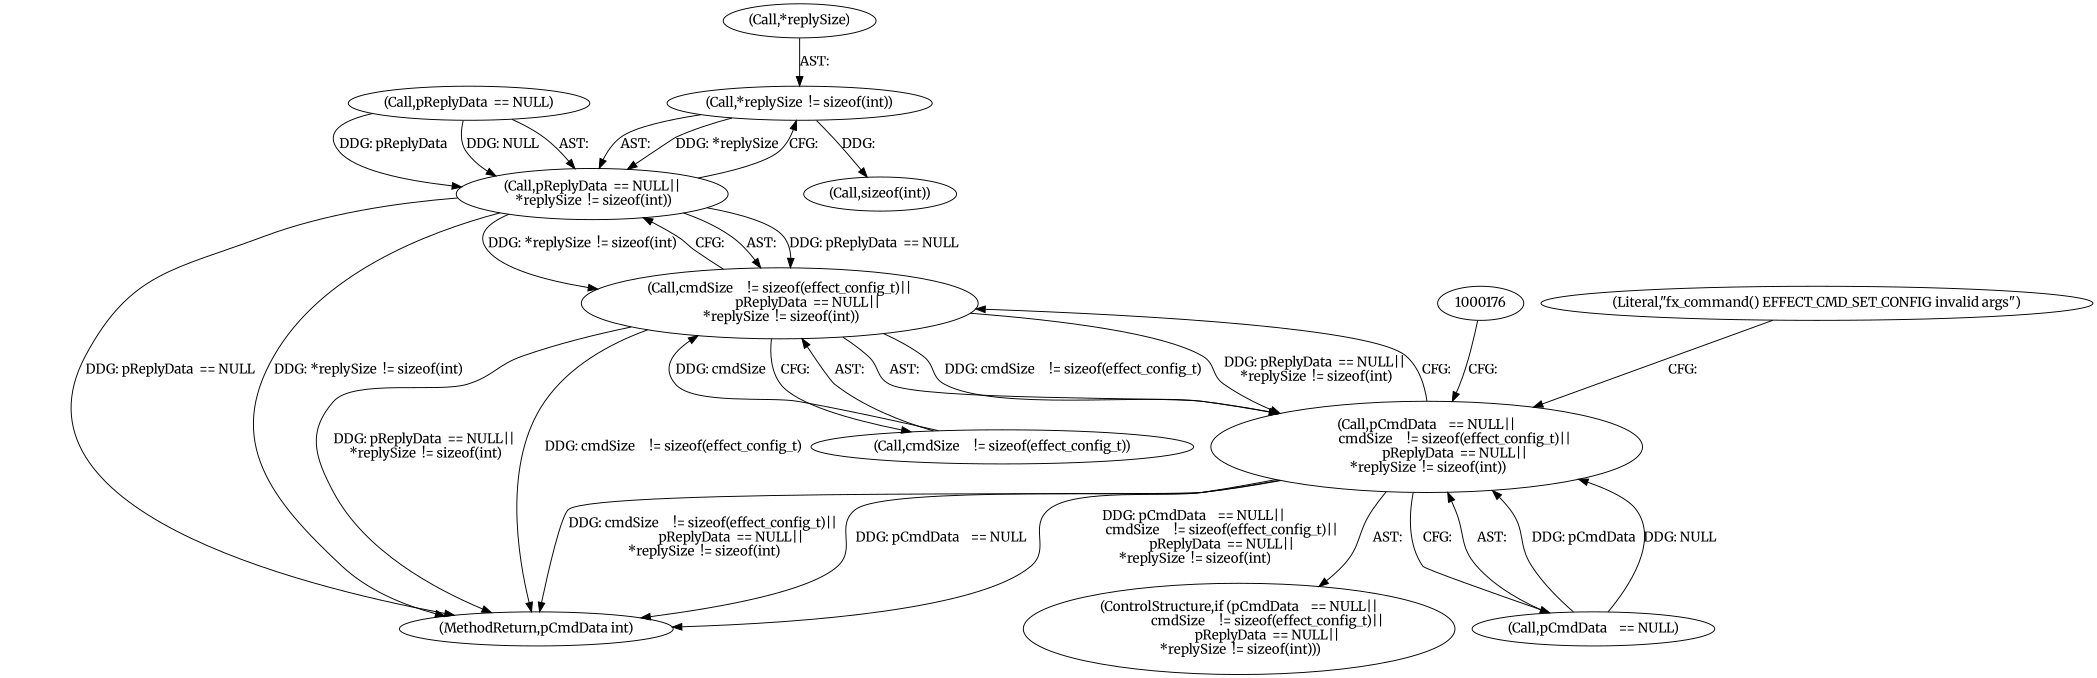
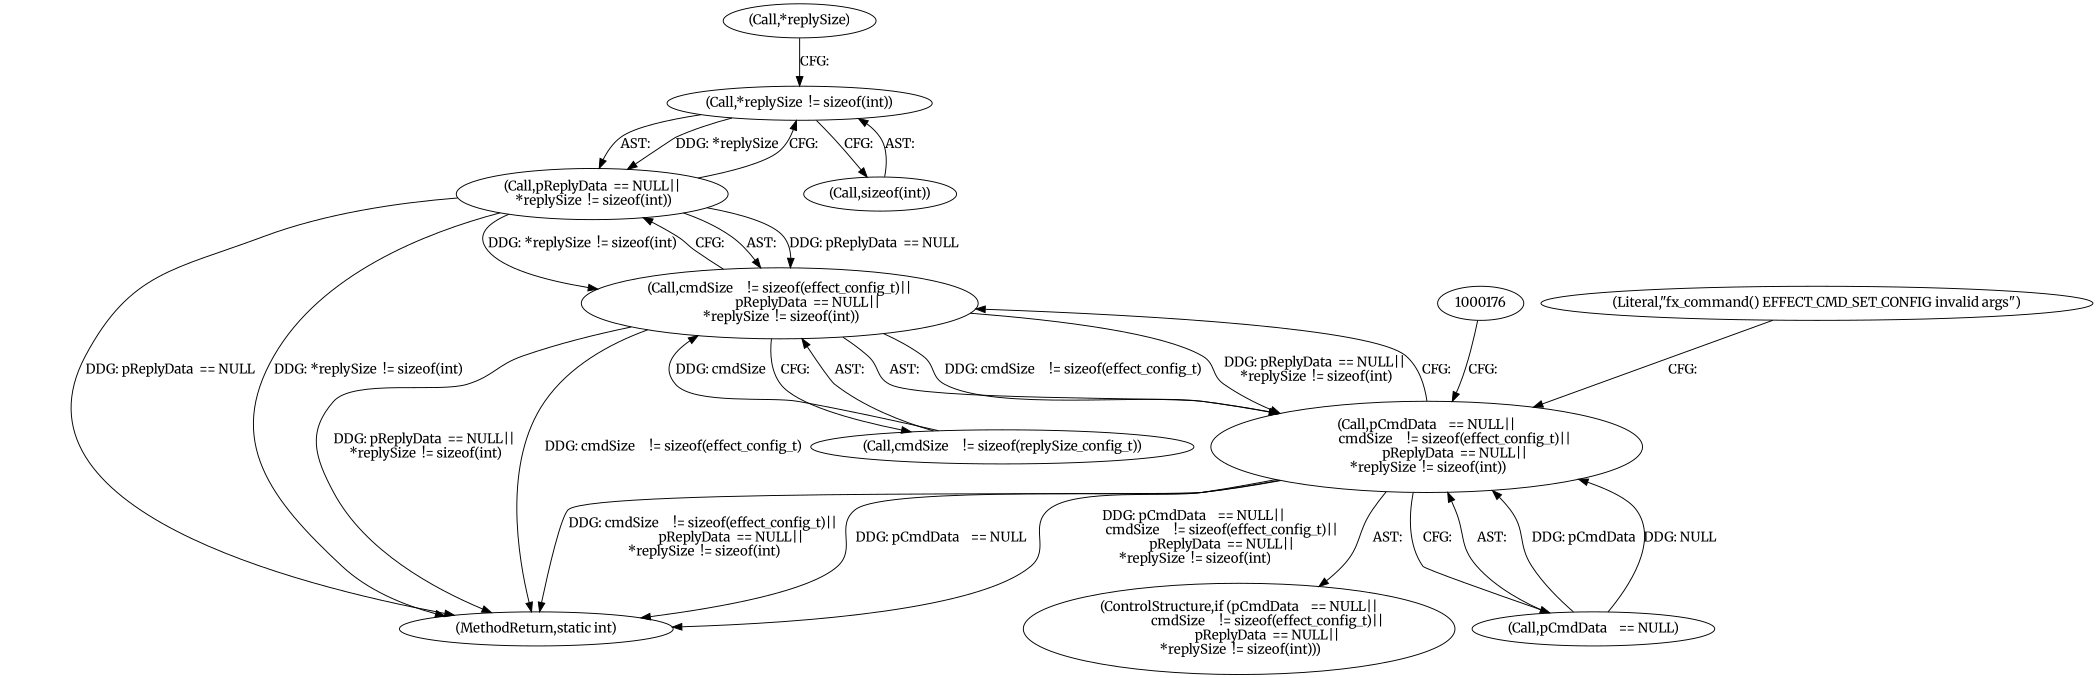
edge "(Call,*replySize)" -> "(Call,*replySize  != sizeof(int))": label "AST: " -> "CFG: "
node "(Call,pReplyData  == NULL)": removed
edge "(Call,*replySize  != sizeof(int))" -> "(Call,sizeof(int))": label "DDG: " -> "CFG: "
edge "(Call,sizeof(int))" -> "(Call,*replySize  != sizeof(int))": added, label "AST:"
node "(Call,cmdSize     != sizeof(effect_config_t))": label "(Call,cmdSize     != sizeof(effect_config_t))" -> "(Call,cmdSize     != sizeof(replySize_config_t))"
node "(MethodReturn,pCmdData int)": label "(MethodReturn,pCmdData int)" -> "(MethodReturn,static int)"
